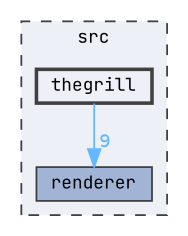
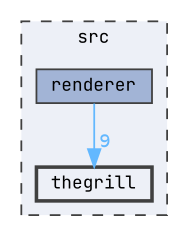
edge "thegrill" -> "renderer": reversed
